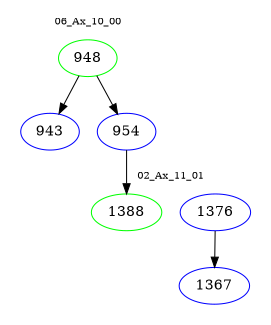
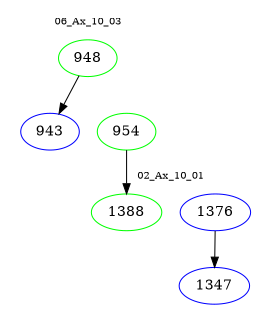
cluster "06_Ax_10_00": label "06_Ax_10_00" -> "06_Ax_10_03"
edge "948" -> "954": removed
node "954": color blue -> green
cluster "02_Ax_11_01": label "02_Ax_11_01" -> "02_Ax_10_01"
node "1367": label "1367" -> "1347"
